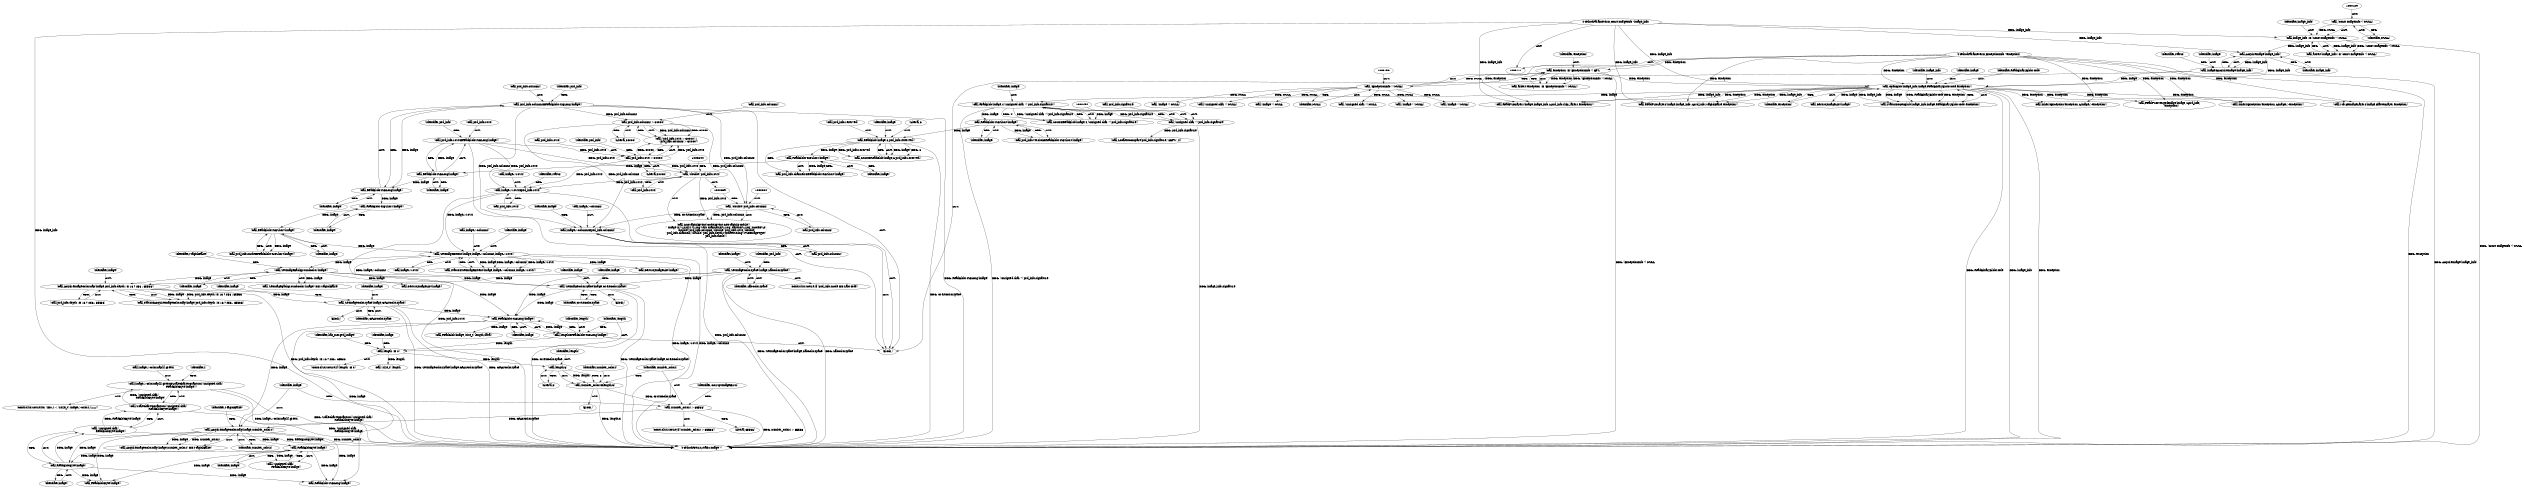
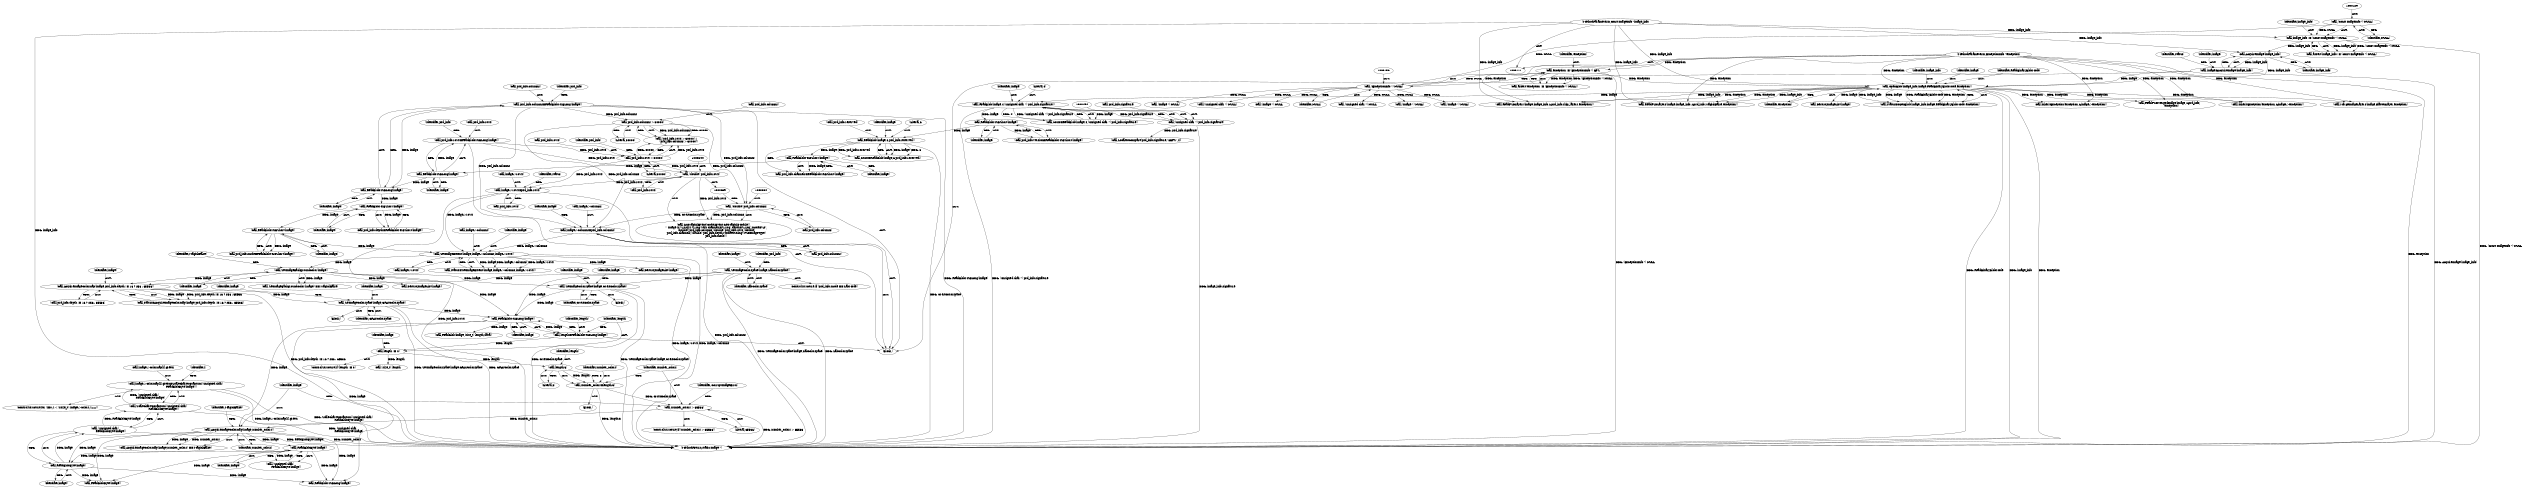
edge "(Call,(const ImageInfo *) NULL)" -> "(Call,(ExceptionInfo *) NULL)": added, label "DDG: NULL"
node "(Literal,4)": added
edge "1000344" -> "(Call,(double) psd_info.rows)": label "CFG: " -> "AST: "
edge "(Call,psd_info.rows=ReadBlobMSBLong(image))" -> "(Call,image->rows=psd_info.rows)": removed, label "DDG: psd_info.rows"
node "(Call,psd_info.depth=ReadBlobMSBShort(image))": added
edge "(Call,SetImageColorspace(image,CMYKColorspace))" -> "(Call,SetImageExtent(image,image->columns,image->rows))": now "(Call,image->columns=psd_info.columns)" -> "(Call,SetImageExtent(image,image->columns,image->rows))"
edge "(Identifier,CMYKColorspace)" -> "(Call,SetImageColorspace(image,CMYKColorspace))": label "CFG: " -> "AST: "
node "(Identifier,has_merged_image)": removed
edge "(Literal,65536)" -> "(Call,number_colors > 65536)": added, label "AST:"
edge "(Call,number_colors > 65536)" -> "(Call,AcquireImageColormap(image,number_colors))": label "DDG: GRAYColorspace" -> "DDG: number_colors"
